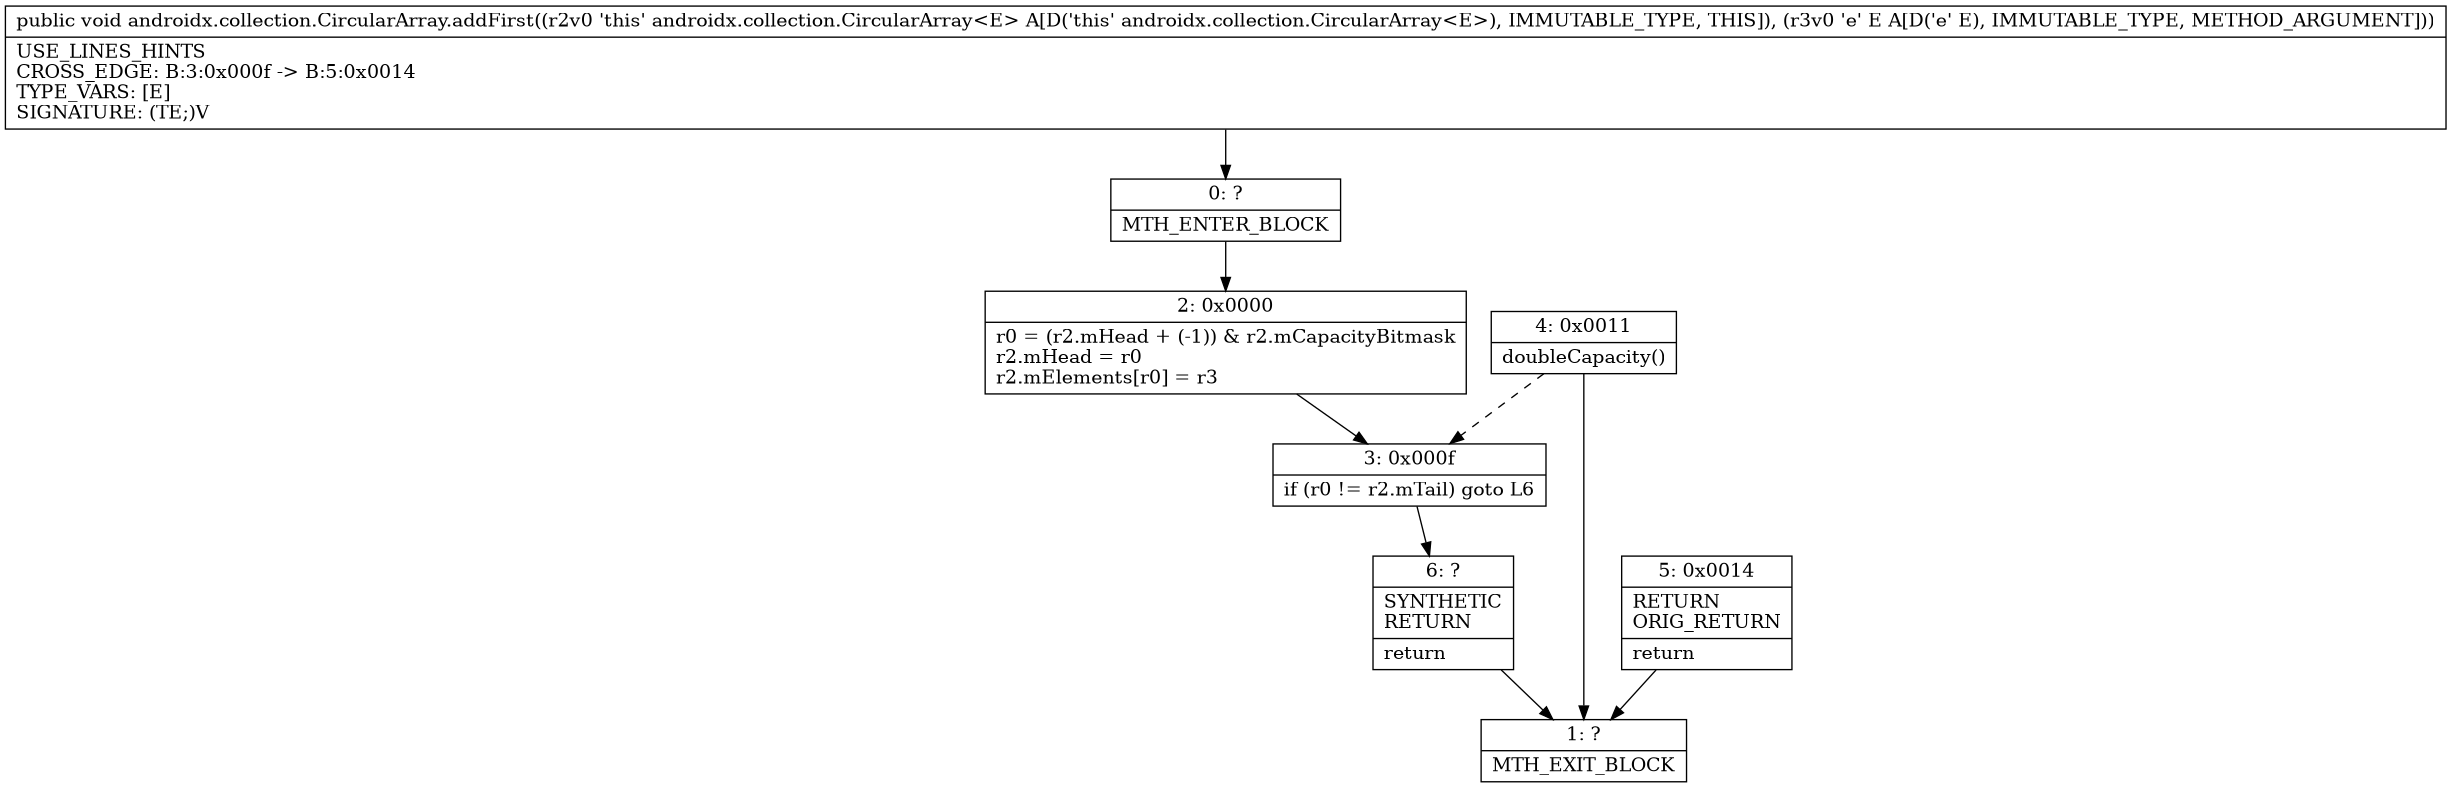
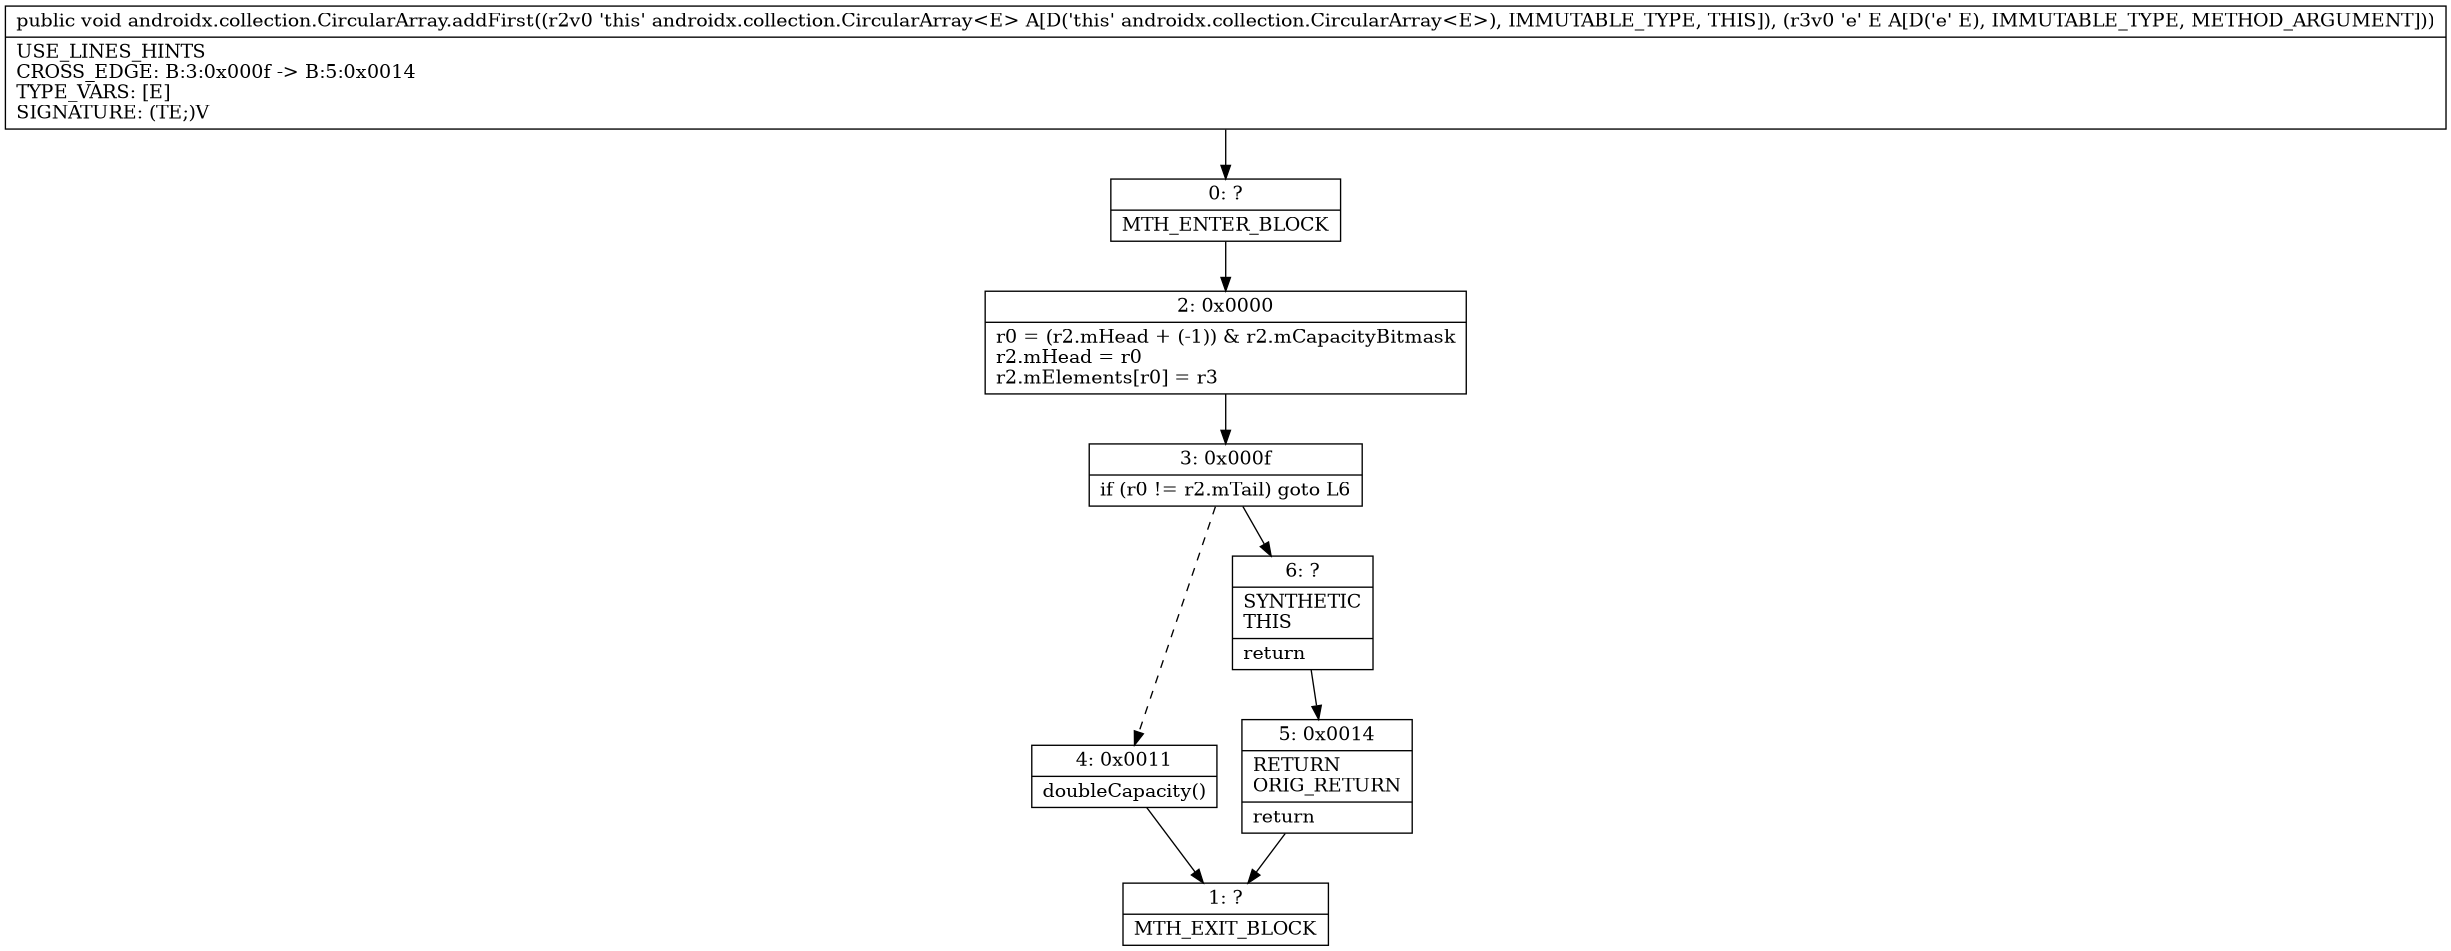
edge "4: 0x0011" -> "3: 0x000f": reversed
node "6: ?": text "RETURN" -> "THIS"
edge "6: ?" -> "1: ?": now "6: ?" -> "5: 0x0014"
